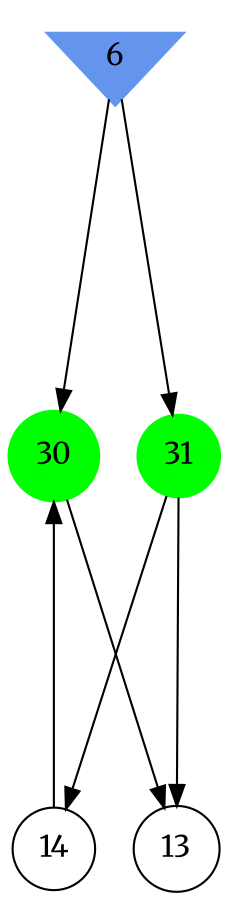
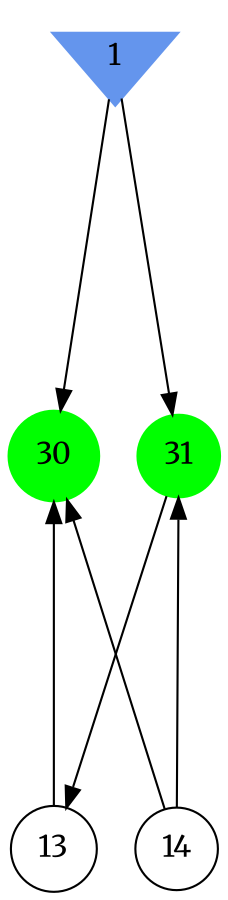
node "6": label "6" -> "1"
edge "31" -> "14": reversed
edge "30" -> "13": reversed
